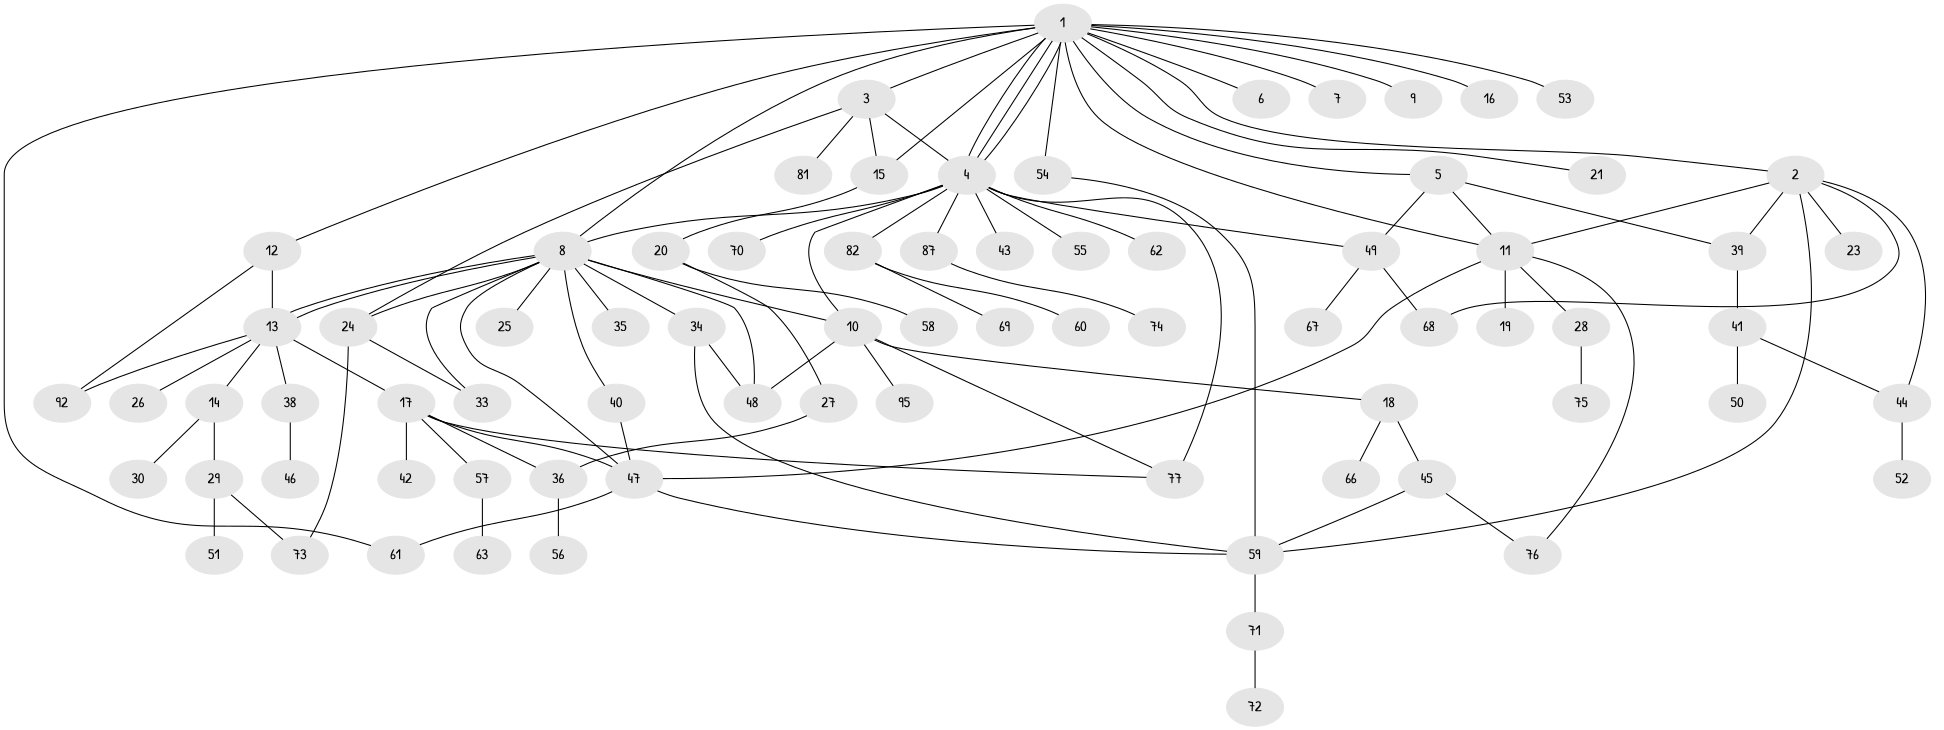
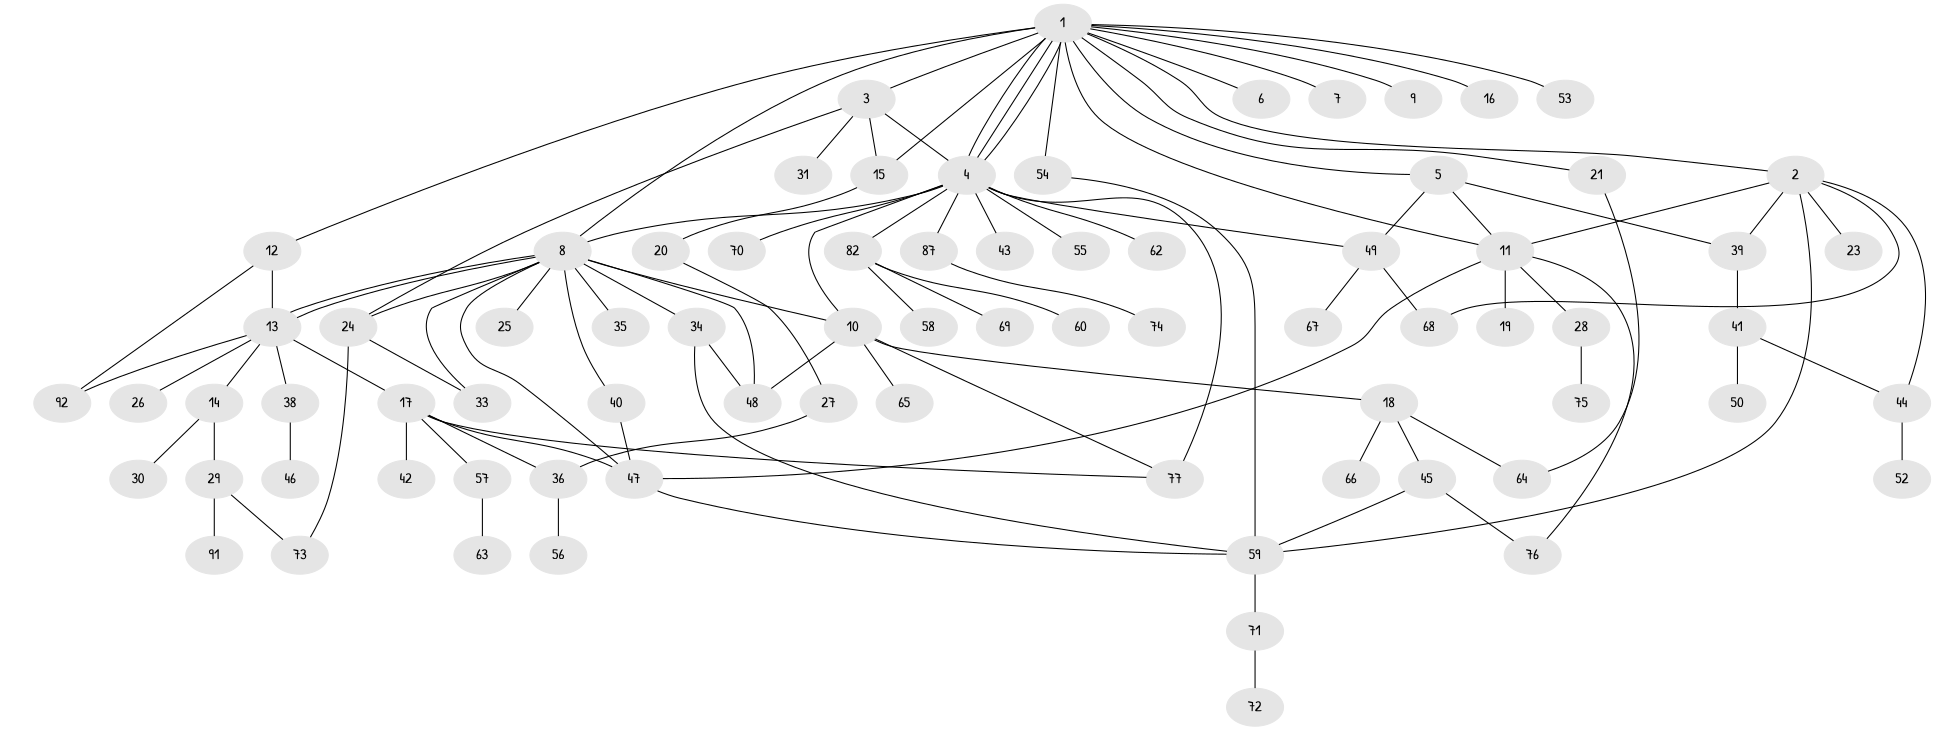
node "81": label "81" -> "31"
edge "20" -- "58": now "82" -- "58"
node "95": label "95" -> "65"
node "64": added
node "51": label "51" -> "91"
node "61": removed
